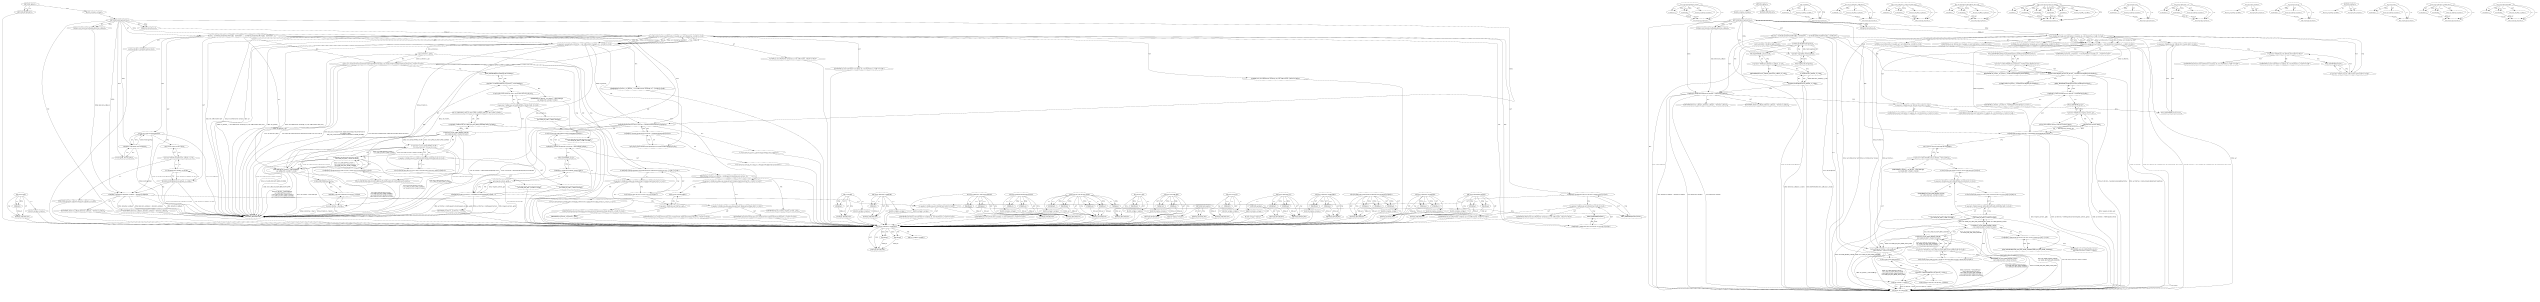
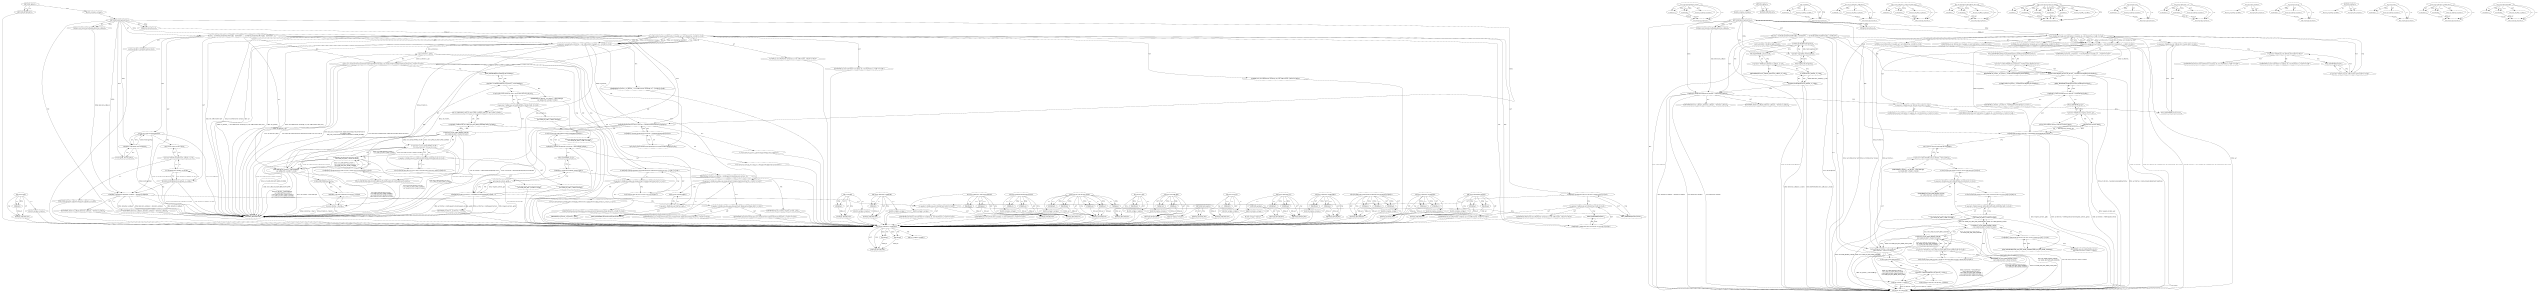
edge "(FIELD_IDENTIFIER,CAPTIVE_PORTAL,CAPTIVE_PORTAL)" -> "(<operator>.fieldAccess,url_fetcher_.get)": now "(get,url_fetcher_.get())" -> "(<operator>.fieldAccess,url_fetcher_.get)"
node "(FIELD_IDENTIFIER,AttachToFetcher,AttachToFetcher)": added
